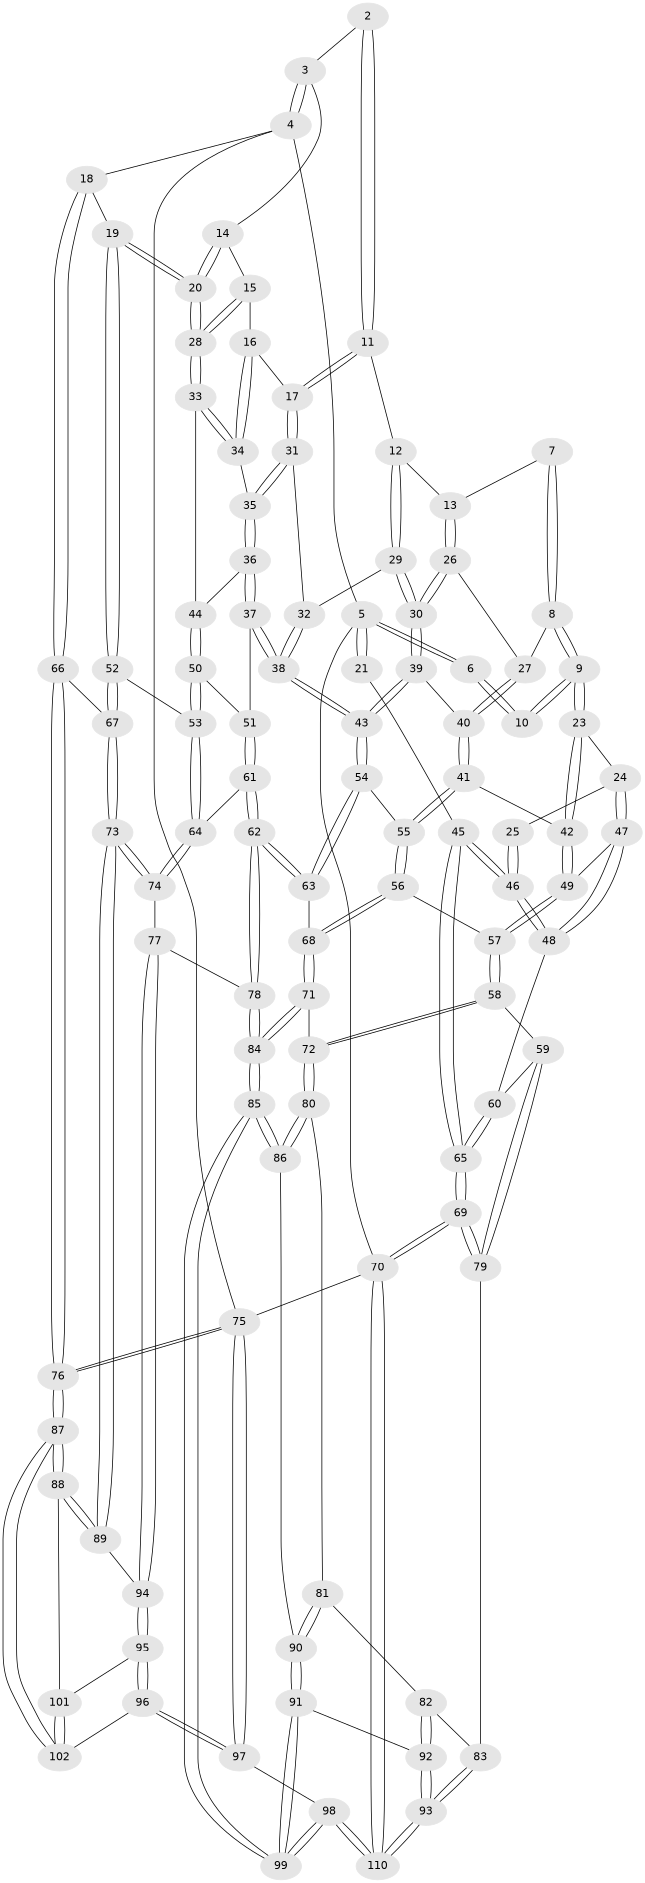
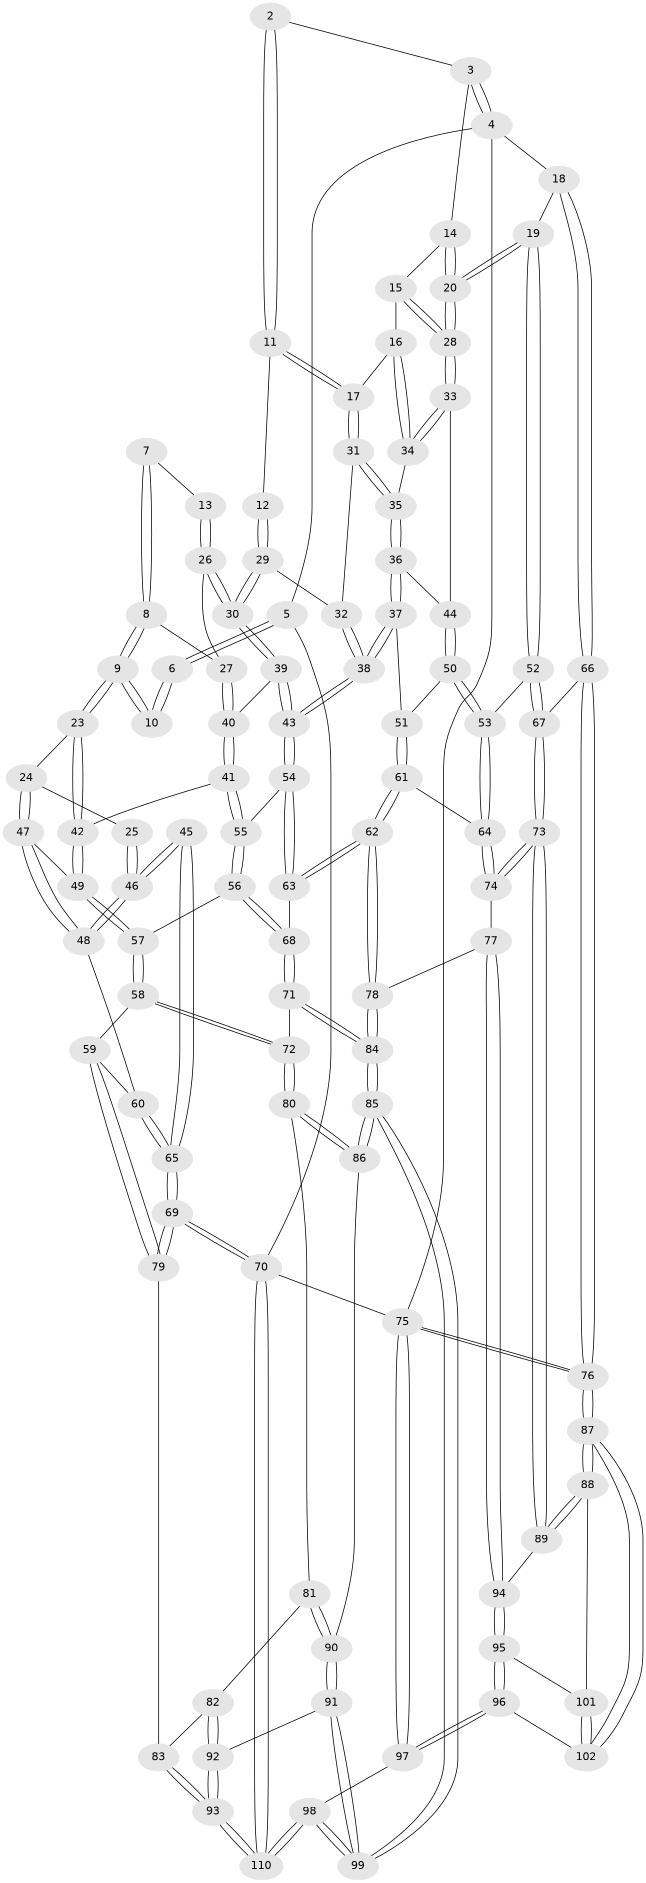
edge "12" -- "13": removed
node "21": removed
